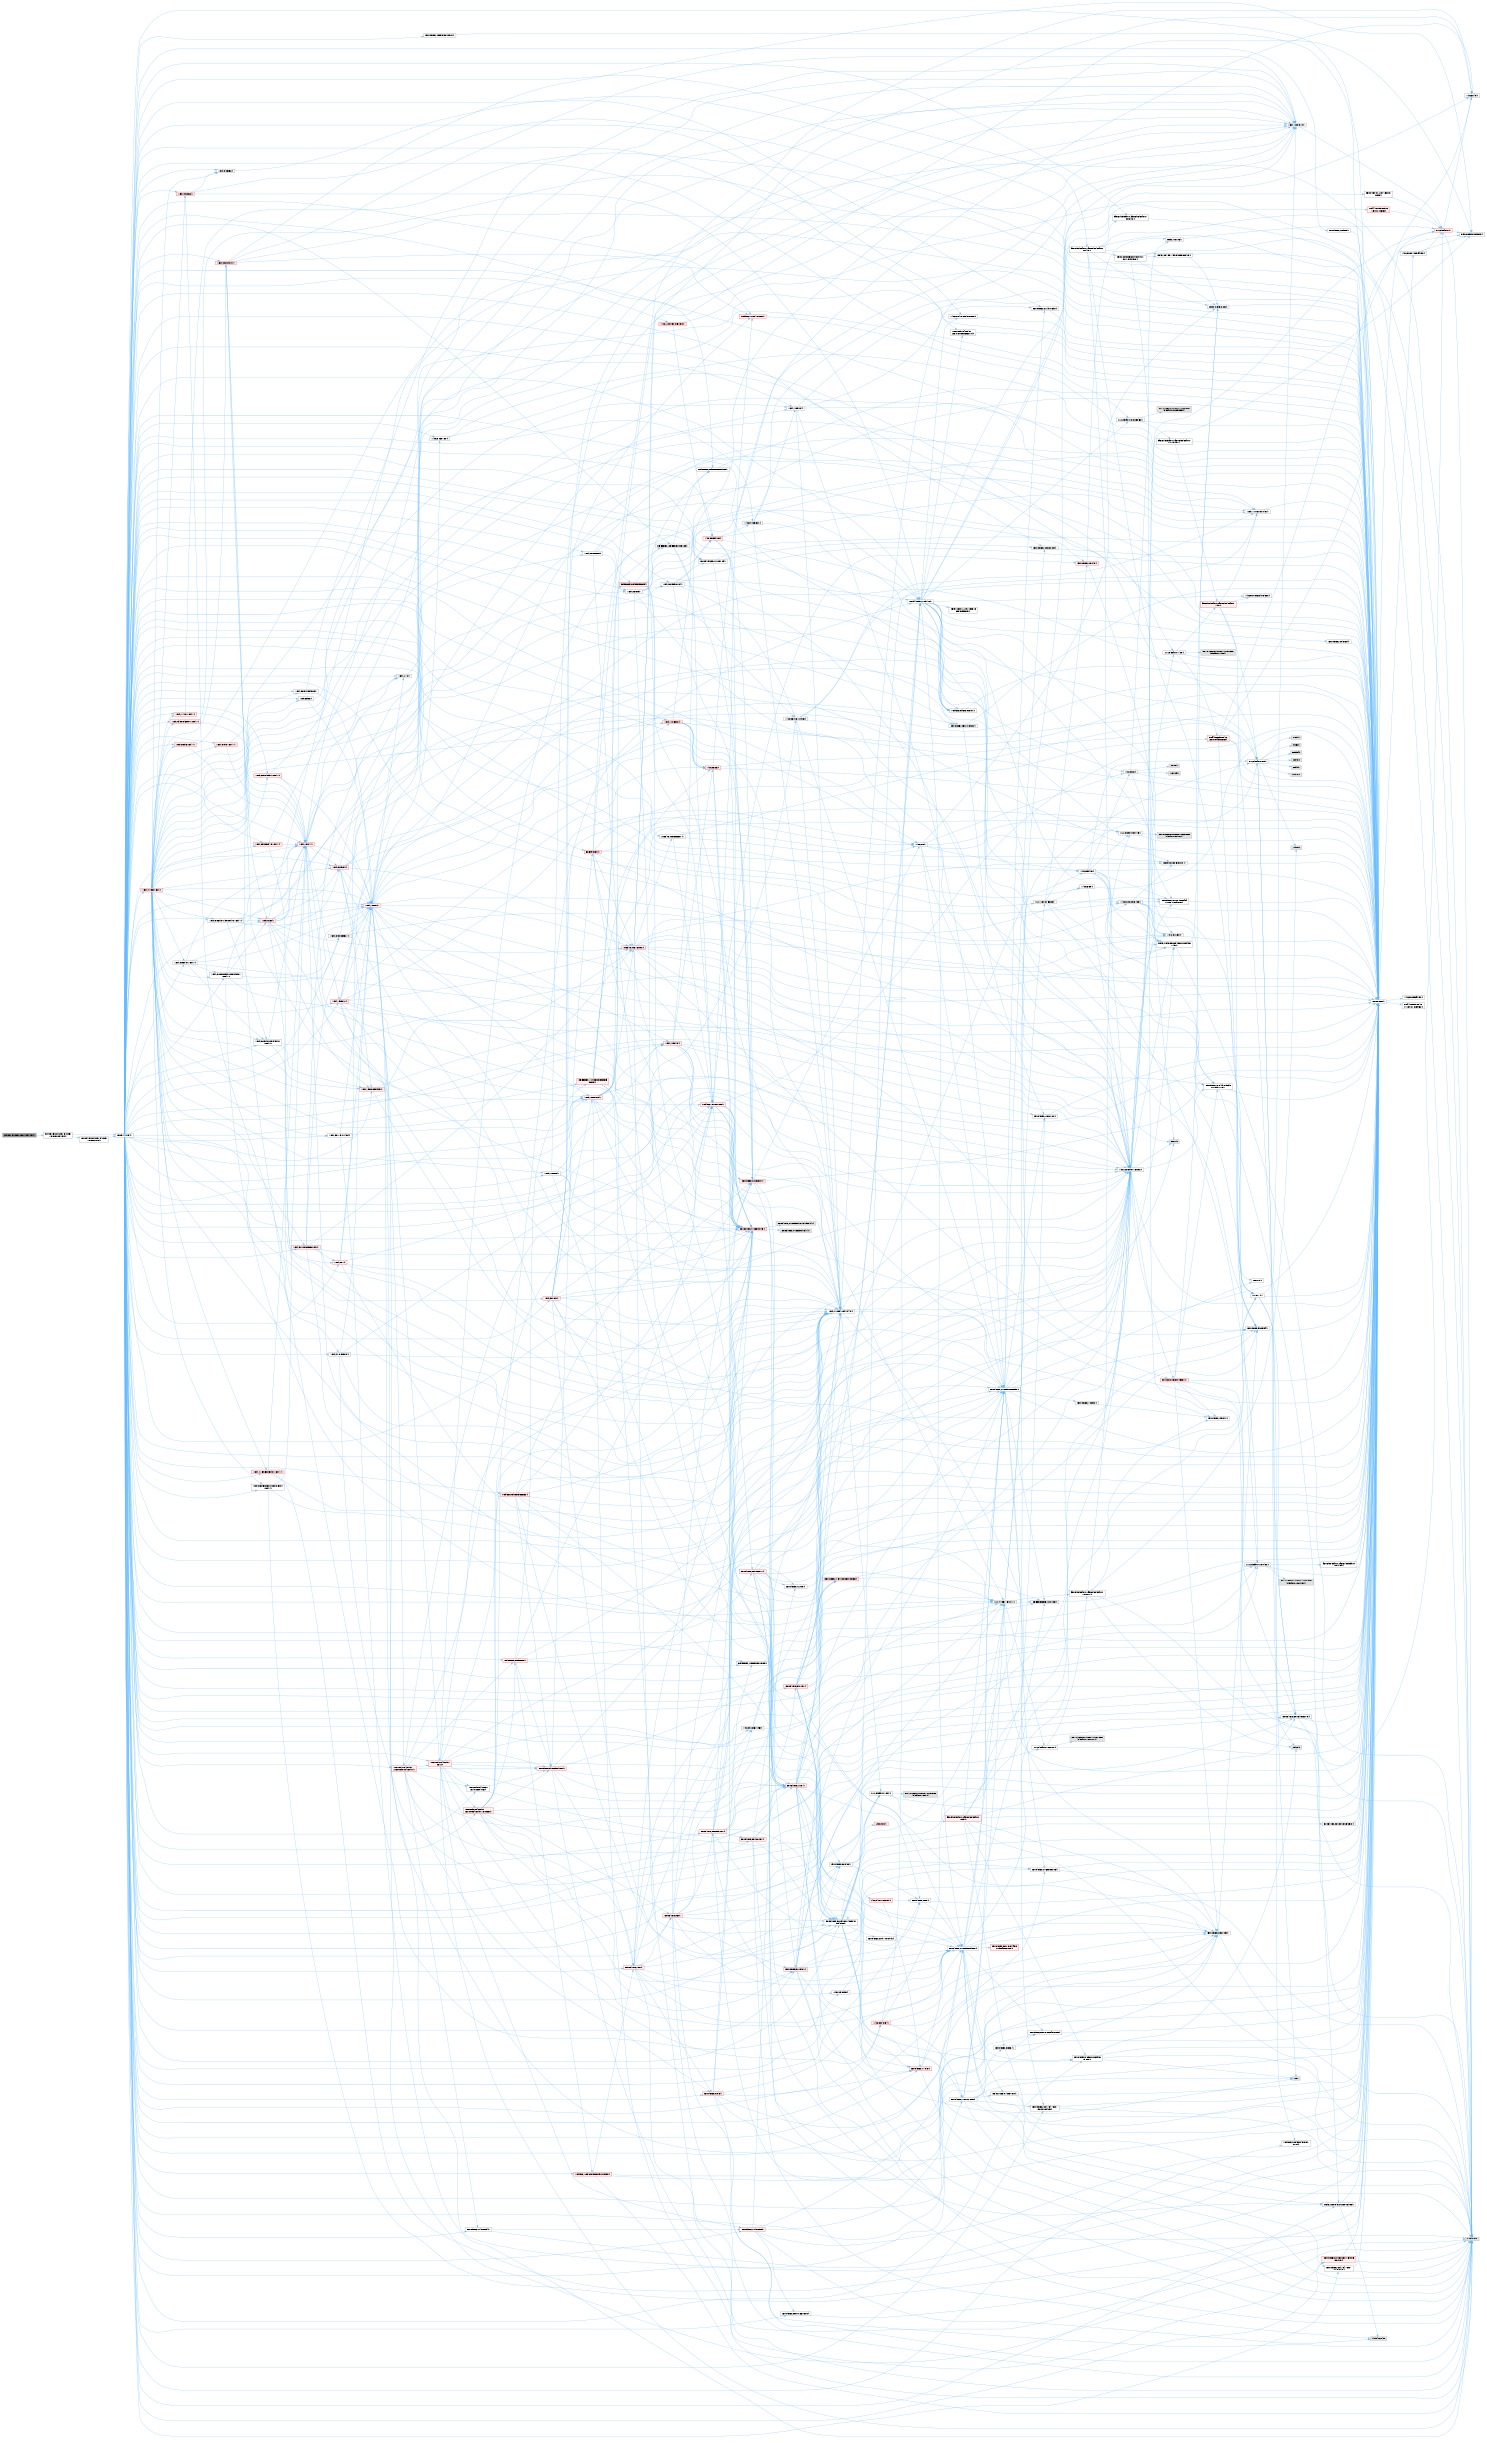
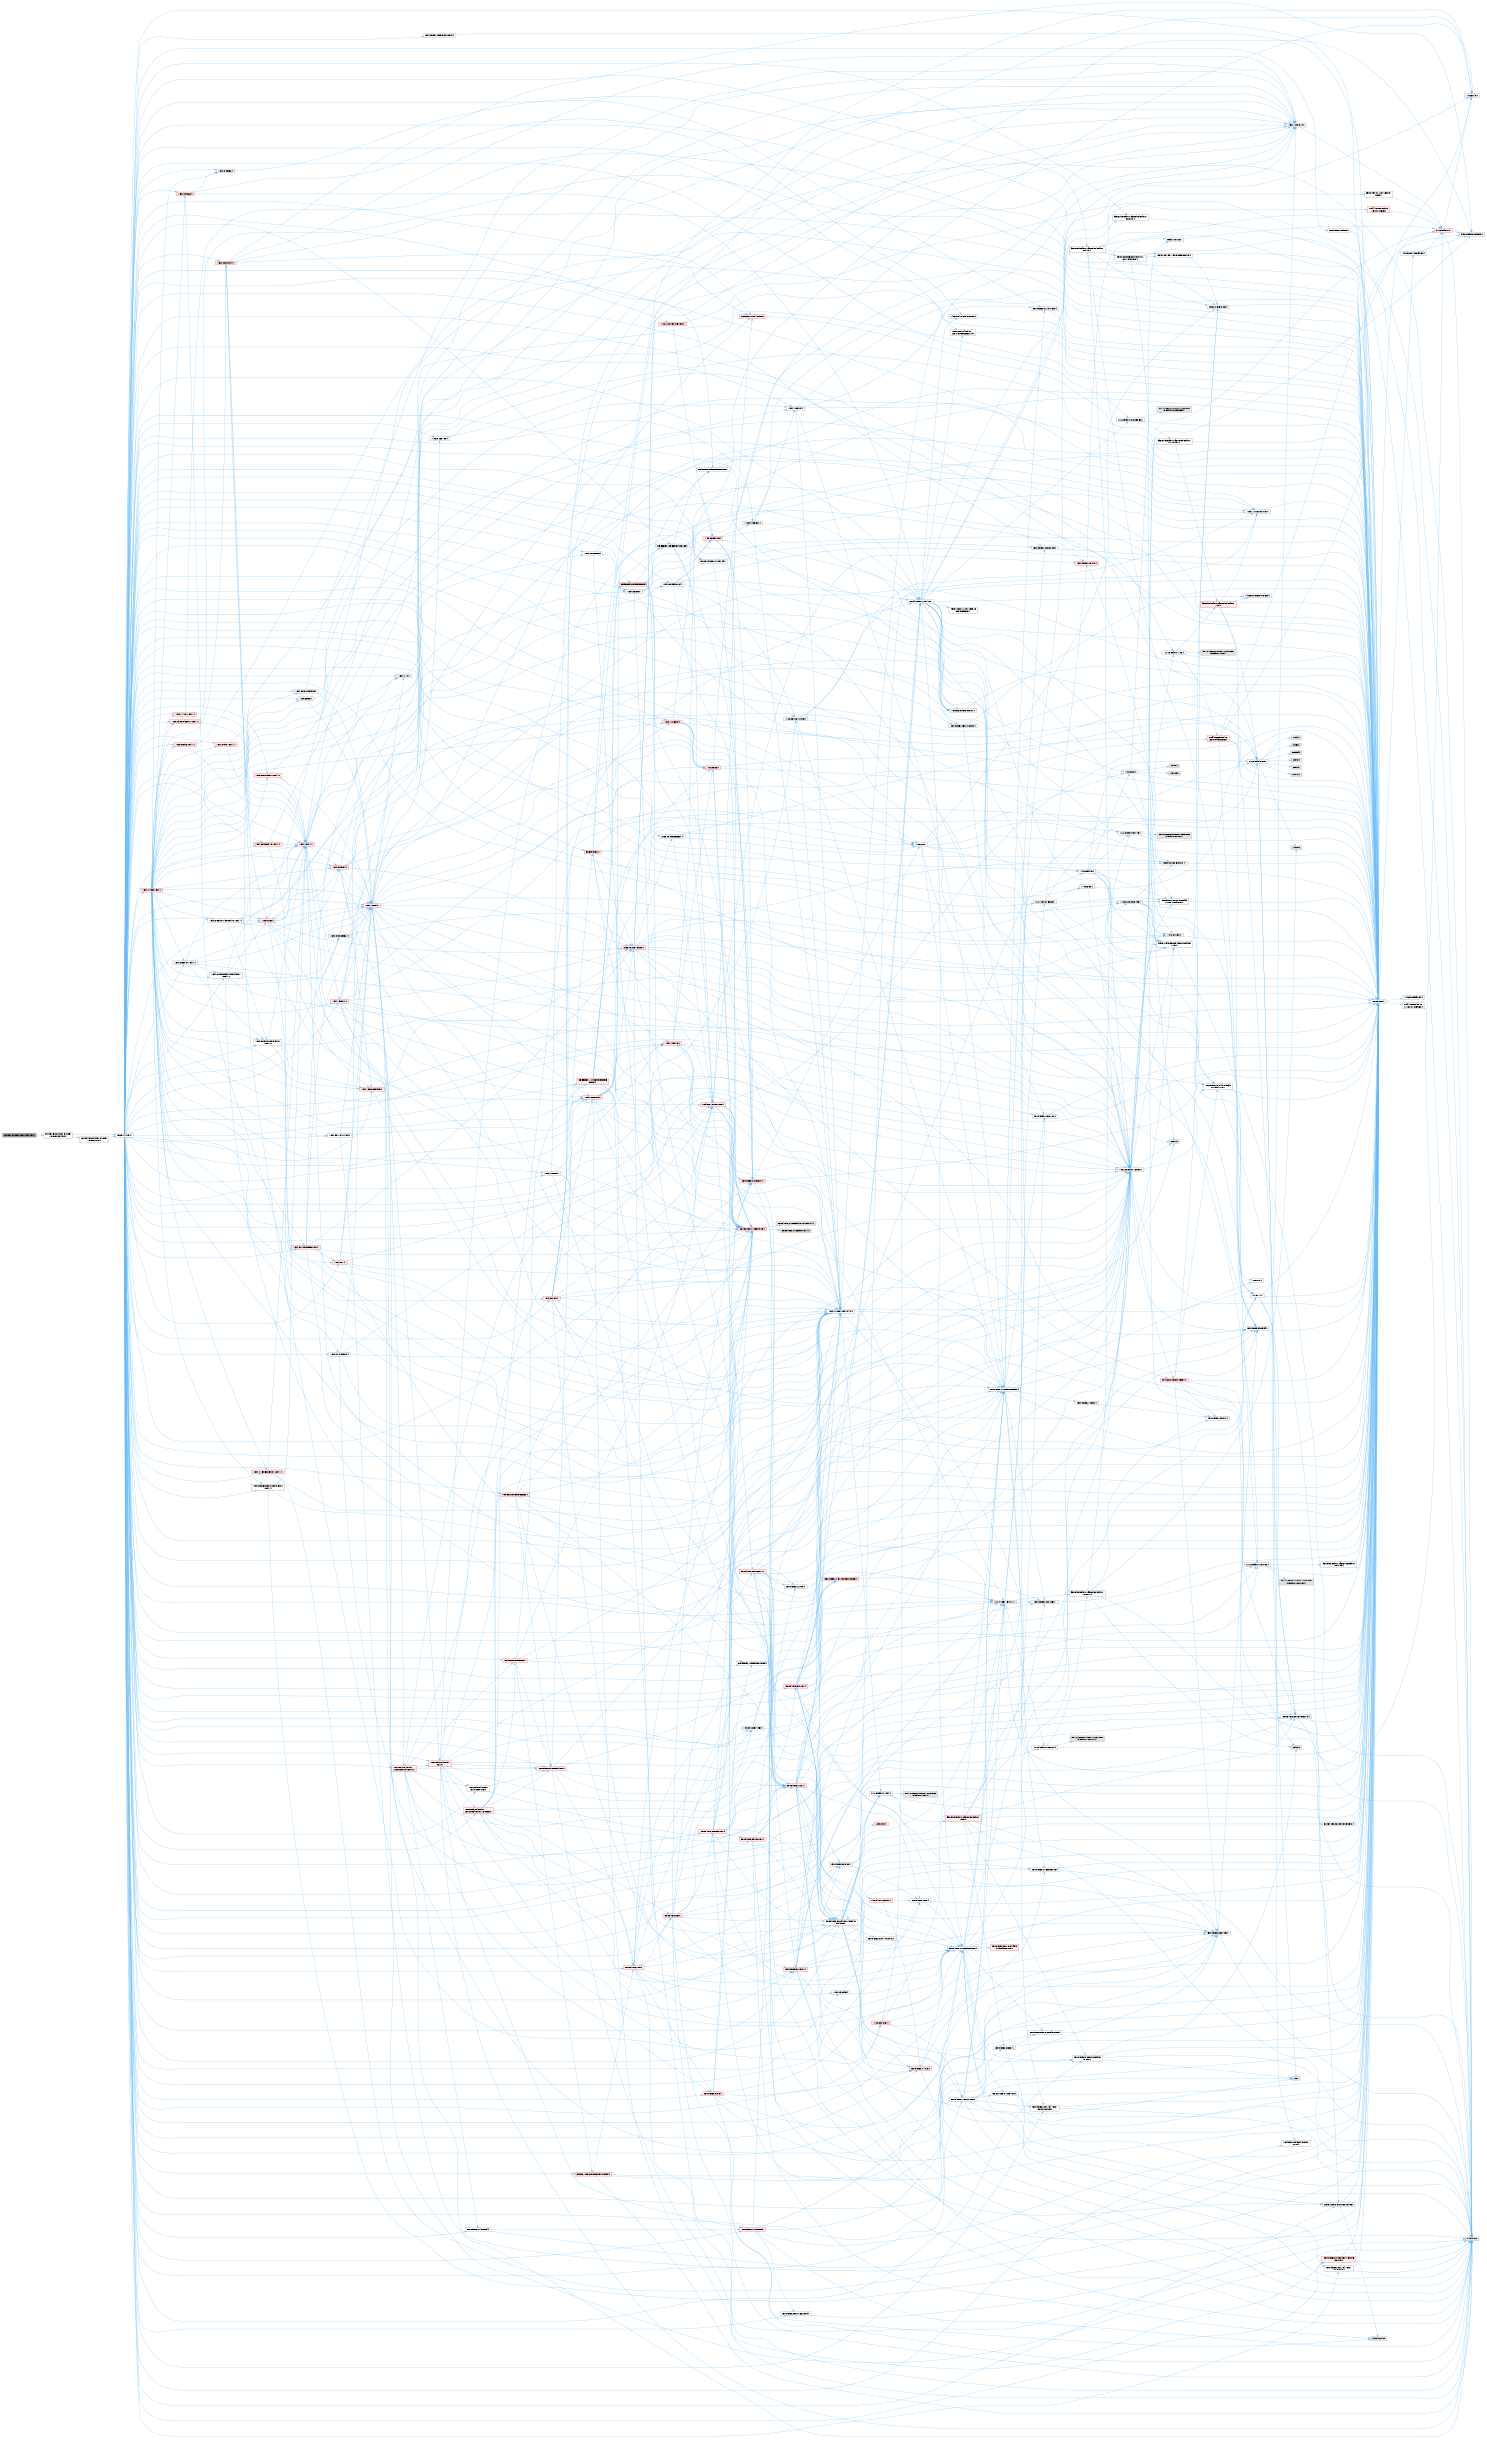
node "Templates/IsSigned.h": removed
edge "Math/Vector.h" -> "Templates/IsEnumClass.h": now "Math/Vector.h" -> "Misc/Crc.h"
node "DelegateBase/IsPointer.h": label "DelegateBase/IsPointer.h" -> "Templates/IsPointer.h"
